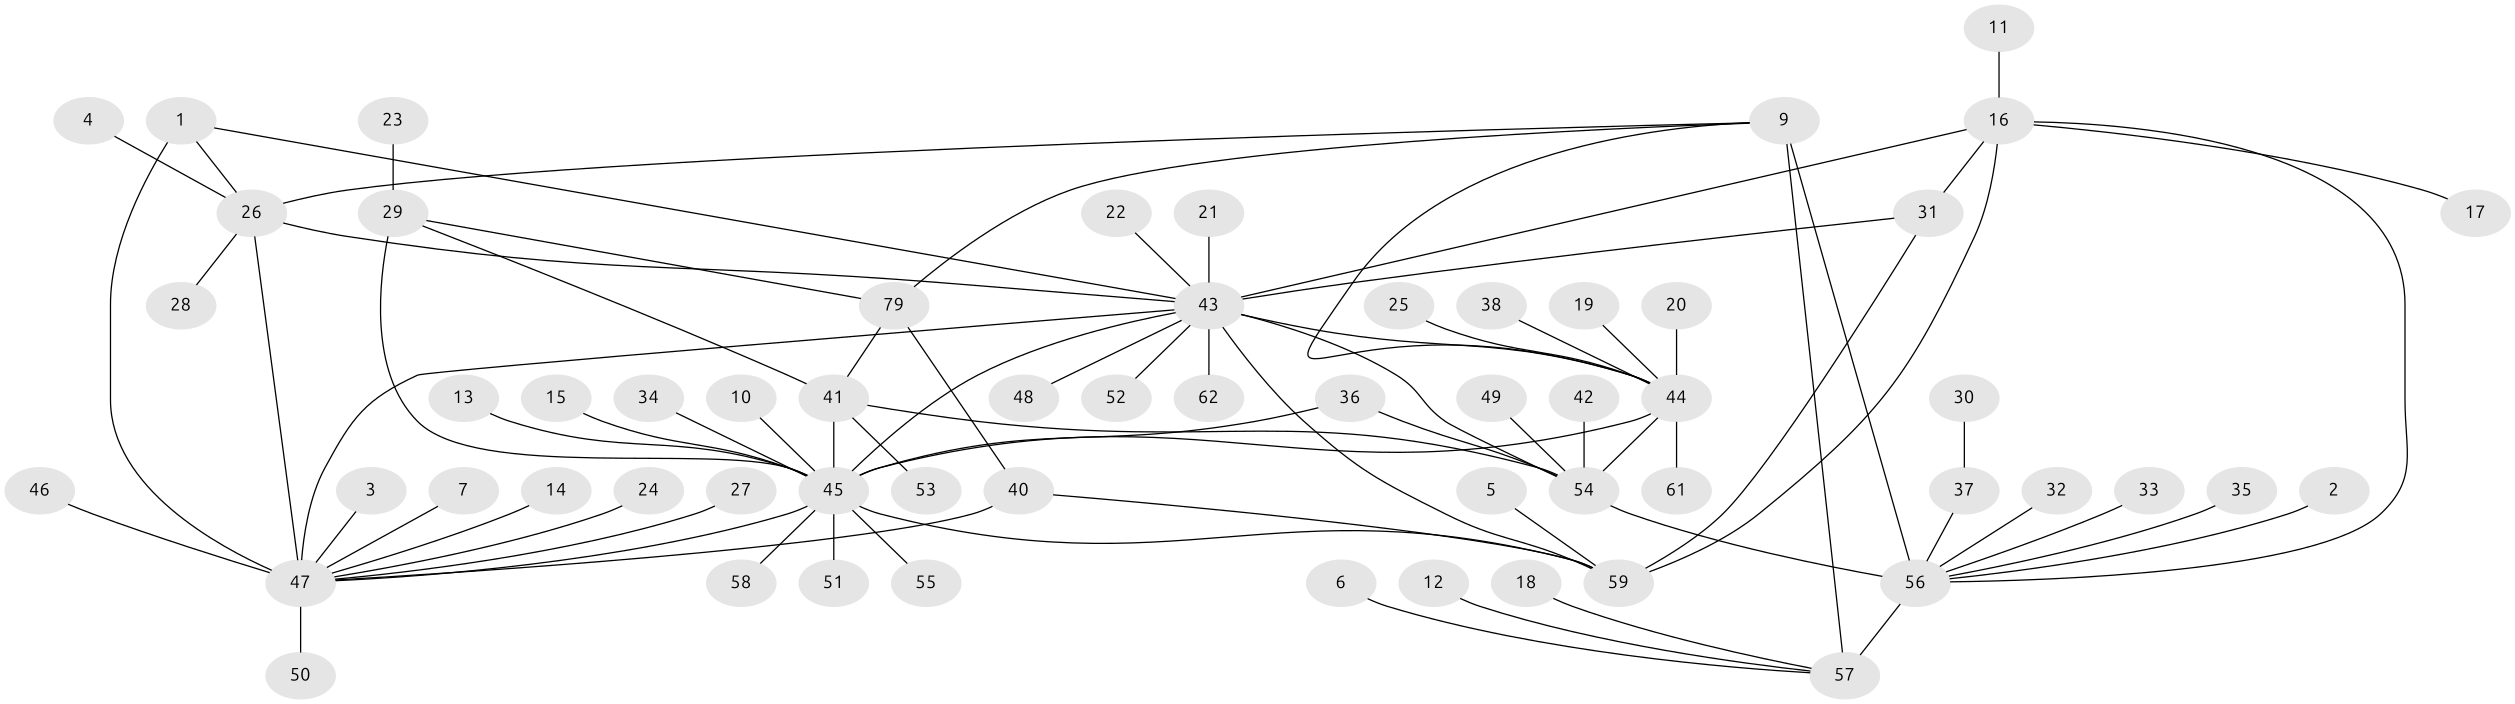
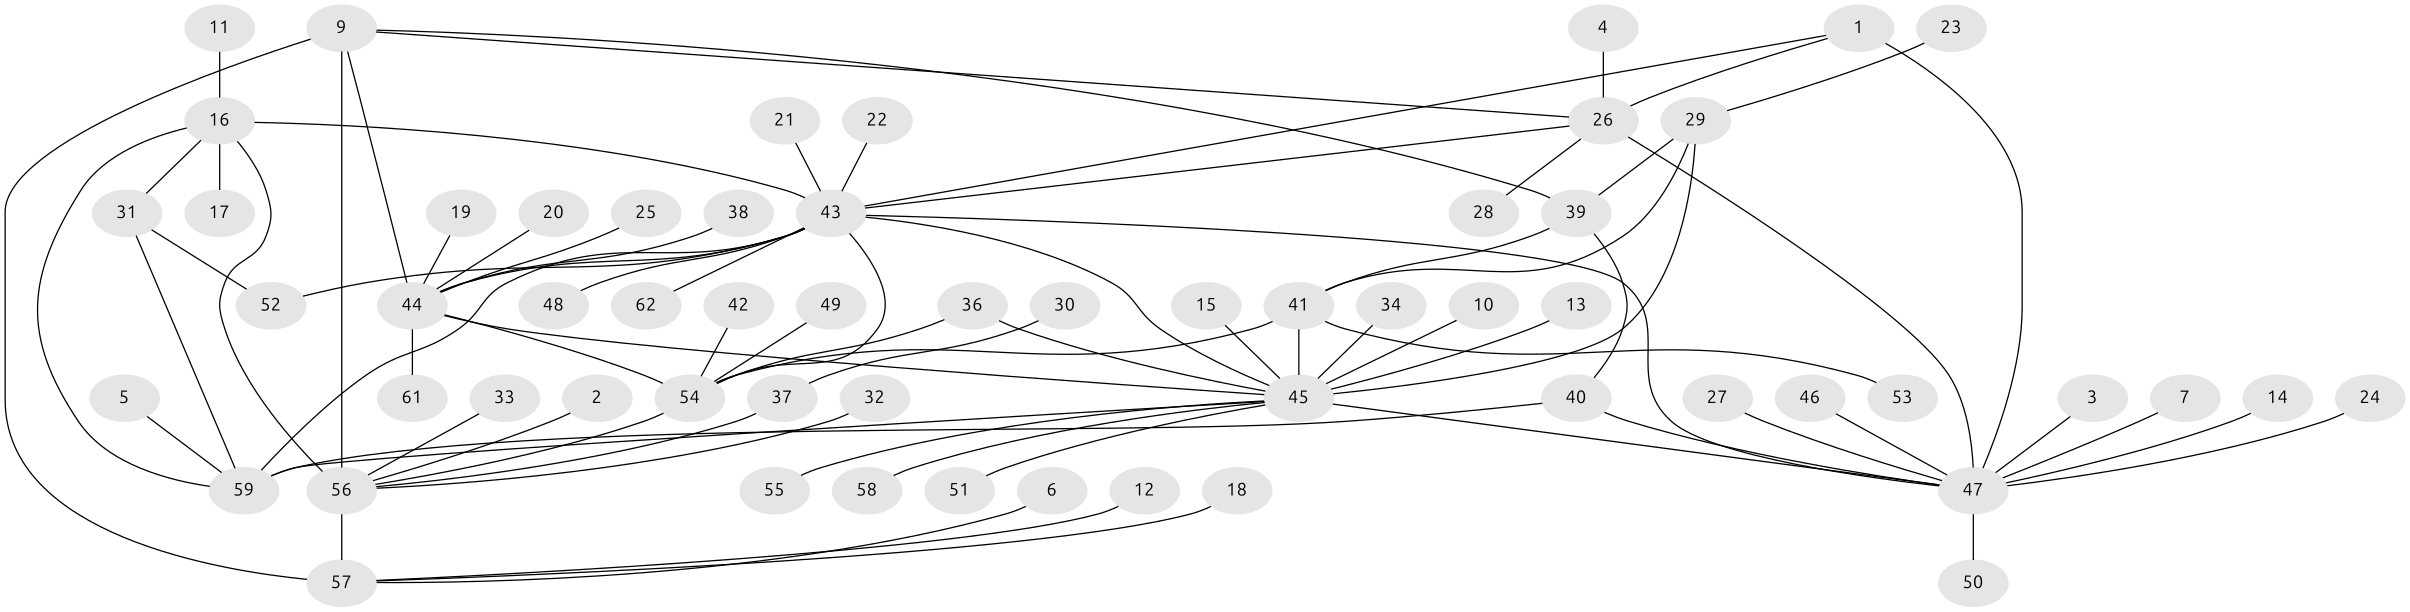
edge "31" -- "43": now "31" -- "52"
node "79": label "79" -> "39"
node "35": removed
